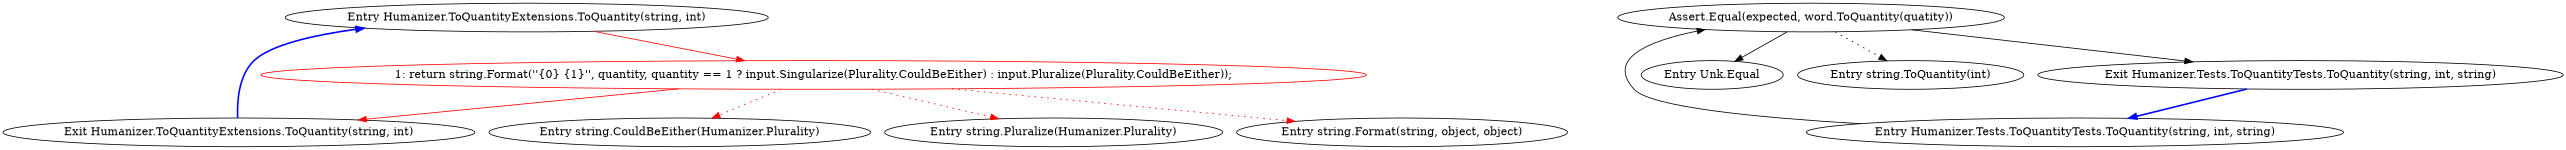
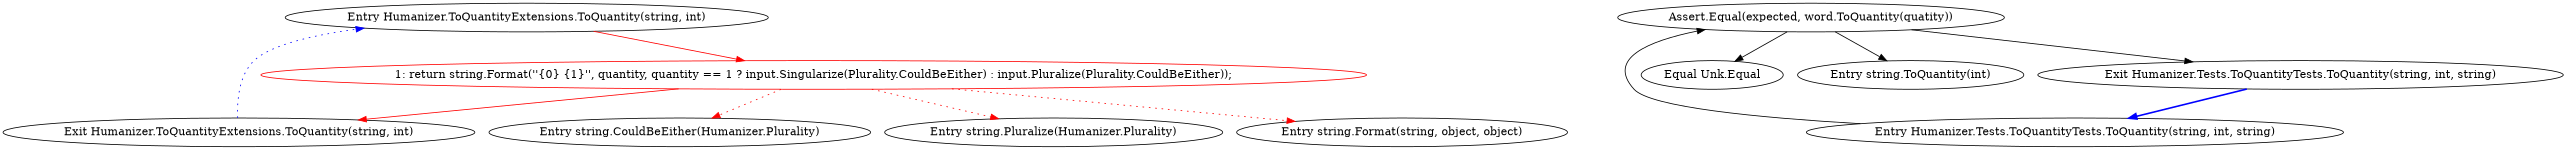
edge "Assert.Equal(expected, word.ToQuantity(quatity))" -> "Entry string.ToQuantity(int)": style dotted -> solid
edge "Exit Humanizer.ToQuantityExtensions.ToQuantity(string, int)" -> "Entry Humanizer.ToQuantityExtensions.ToQuantity(string, int)": style bold -> dotted
node "Entry Unk.Equal": label "Entry Unk.Equal" -> "Equal Unk.Equal"
